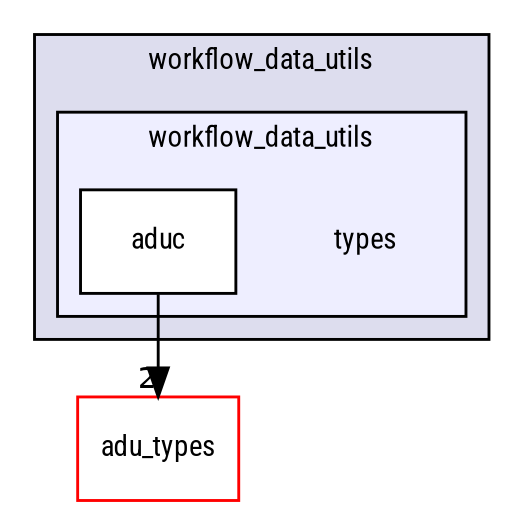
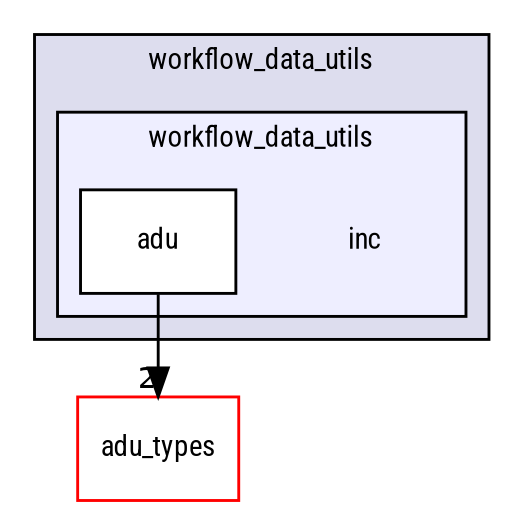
node "aduc": label "aduc" -> "adu"
node "types": label "types" -> "inc"
